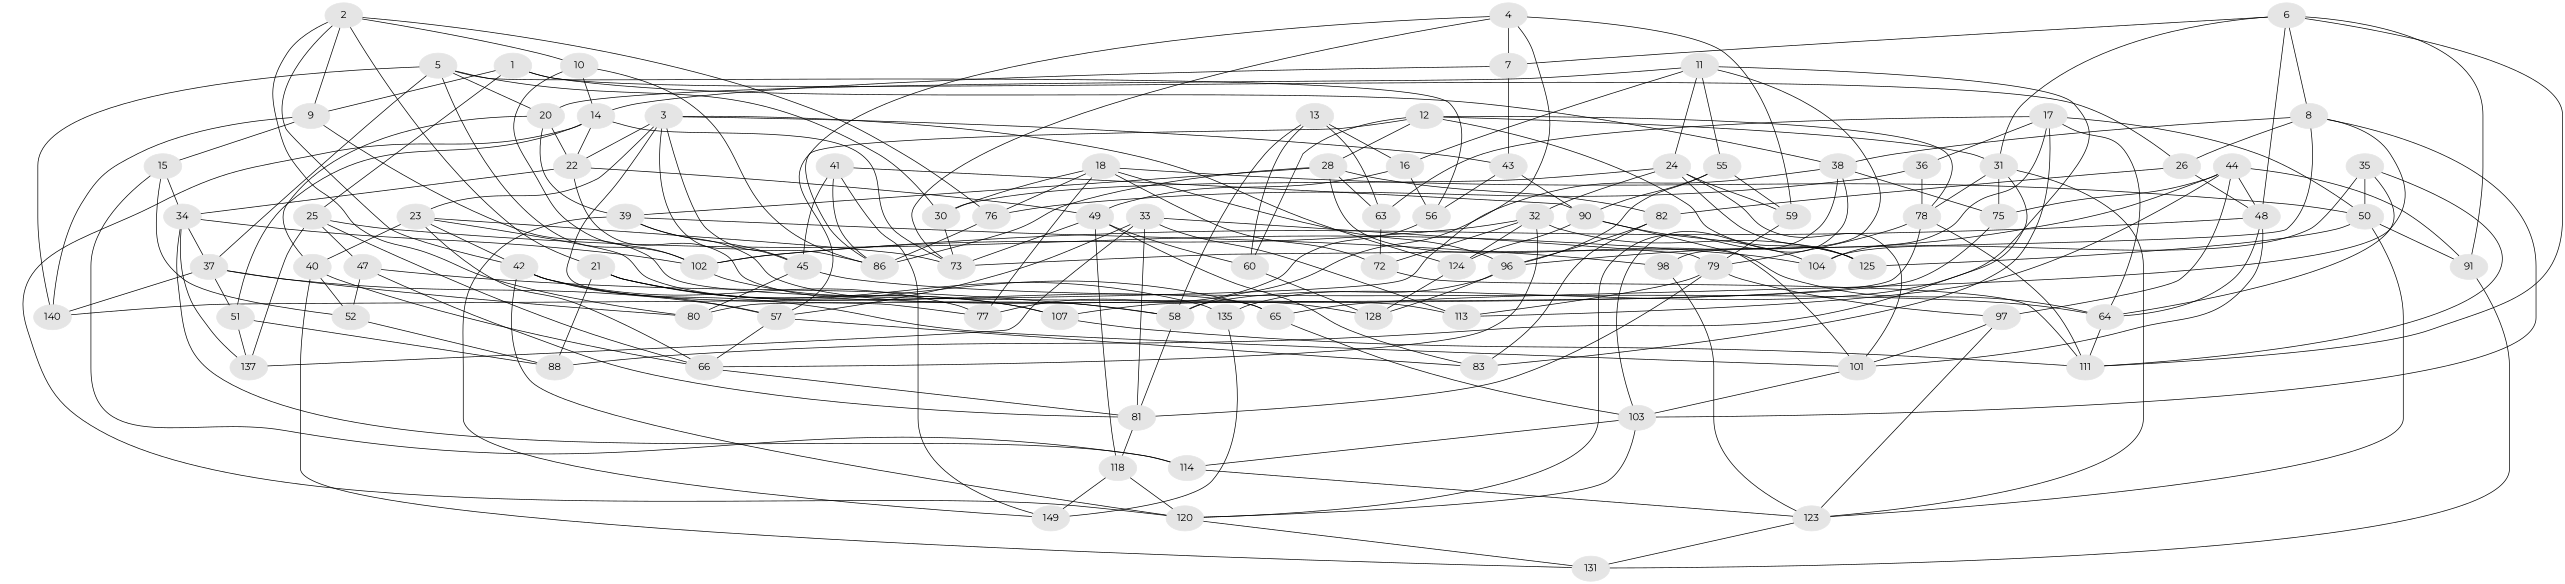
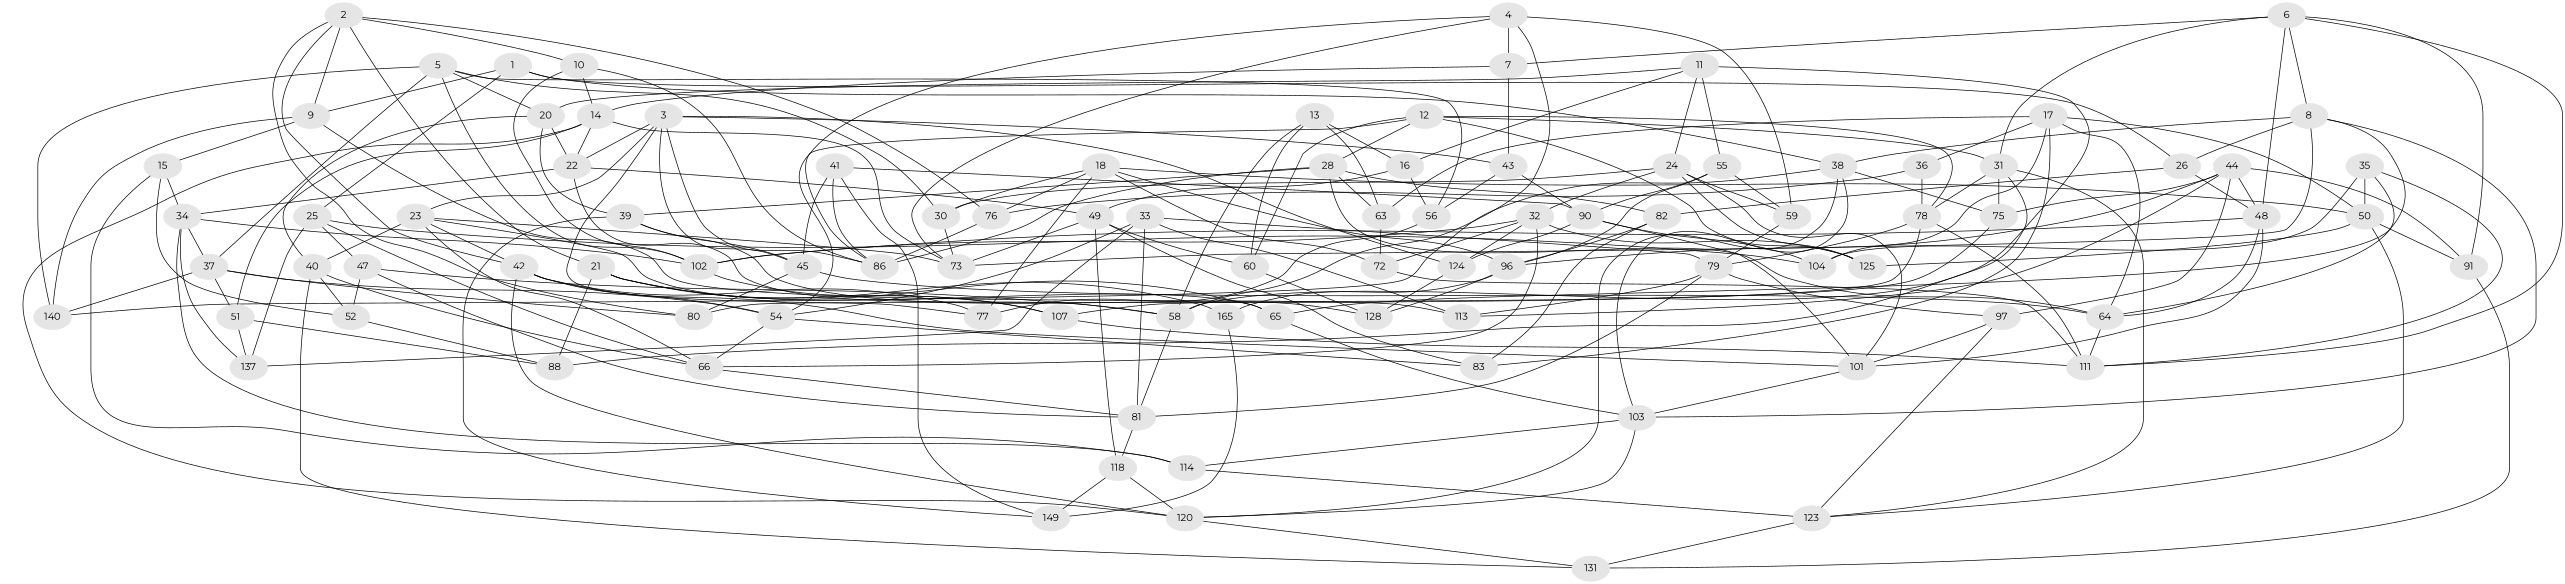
node "98": removed
node "57": label "57" -> "54"
node "135": label "135" -> "165"
